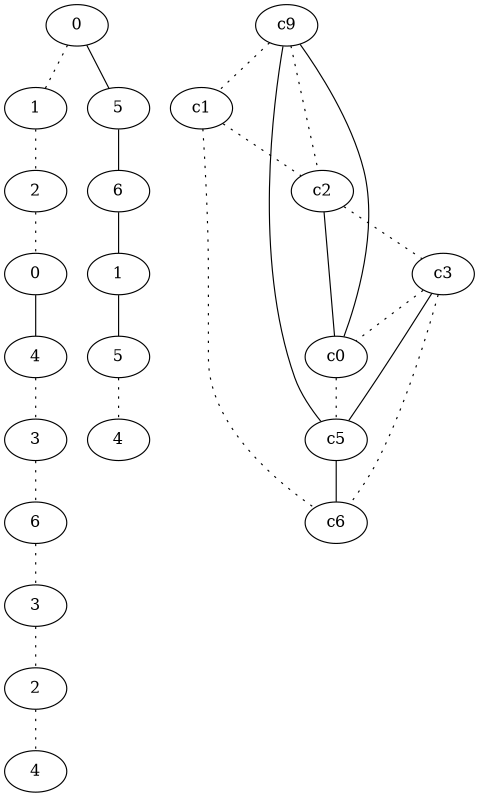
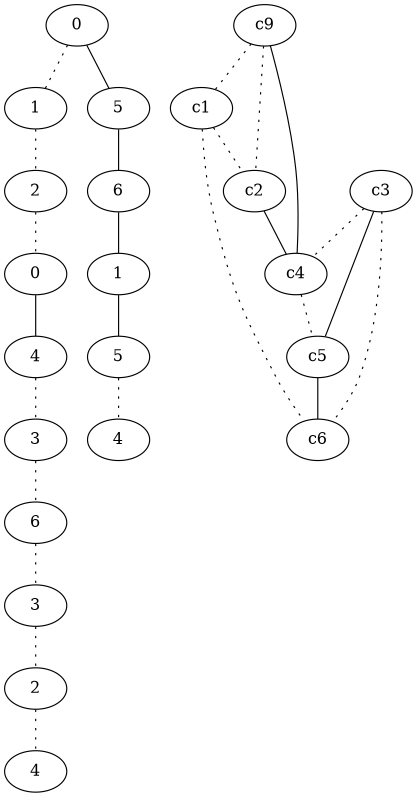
edge "c2" -- "c3": removed
edge "c9" -- "c5": removed
node "c0": label "c0" -> "c4"
